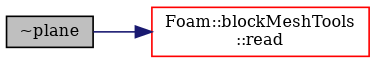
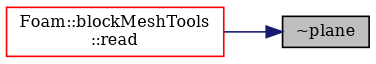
edge "~plane" -> "Foam::blockMeshTools ::read": reversed
